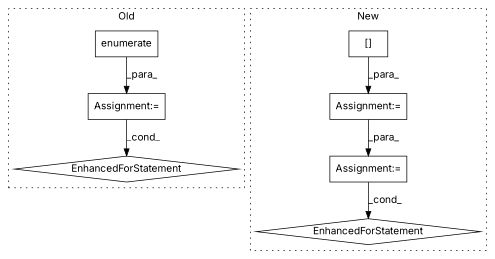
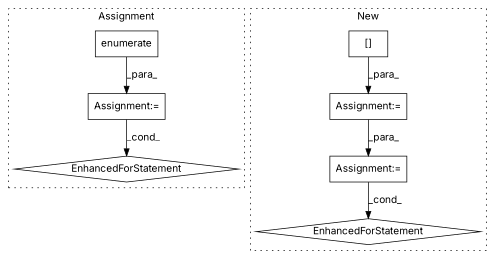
cluster "Old": label "Old" -> "Assignment"
